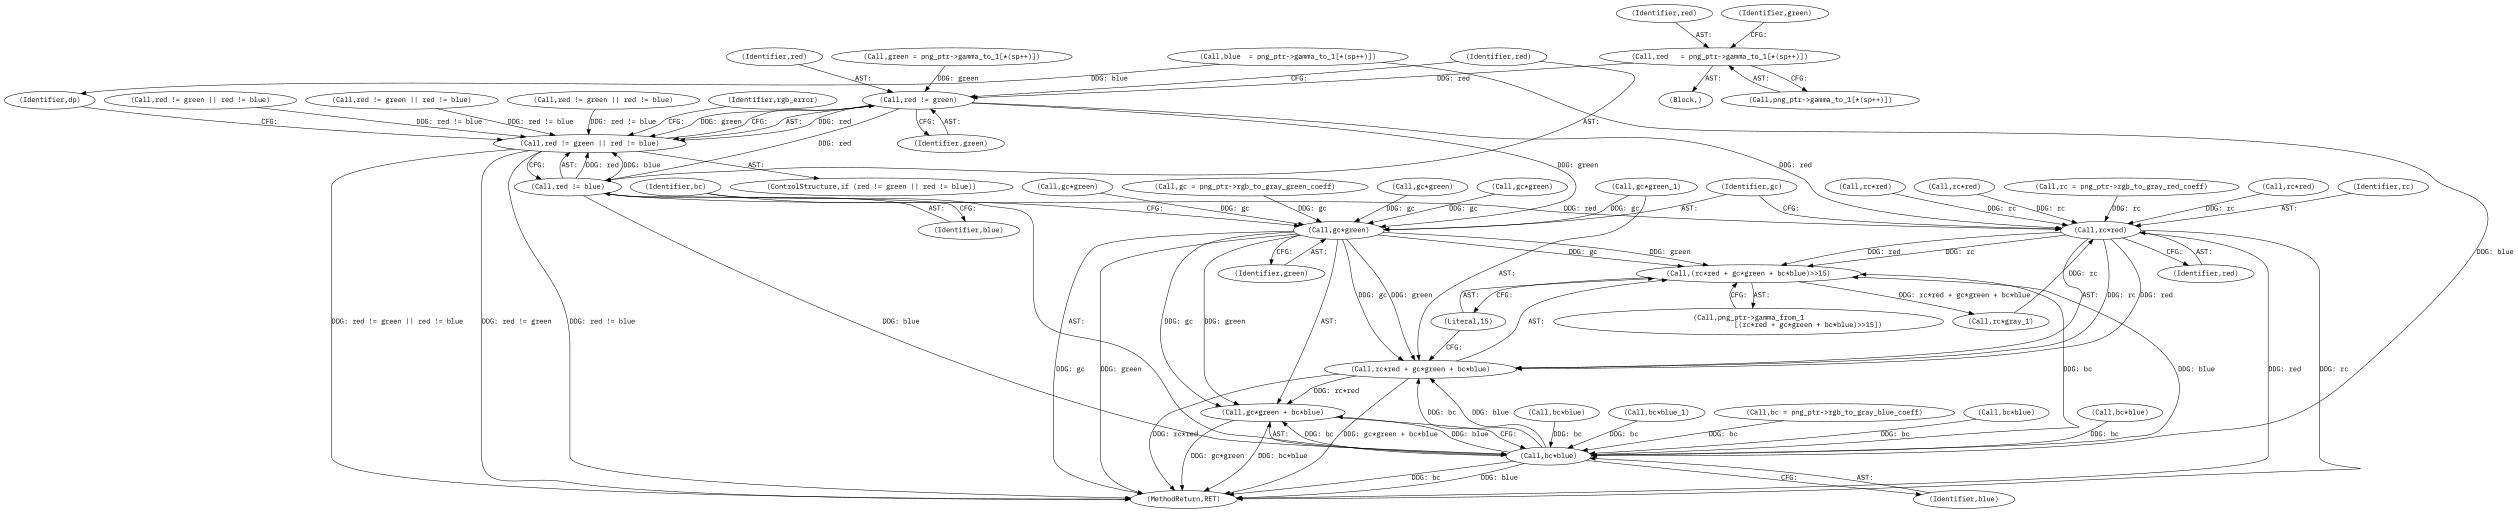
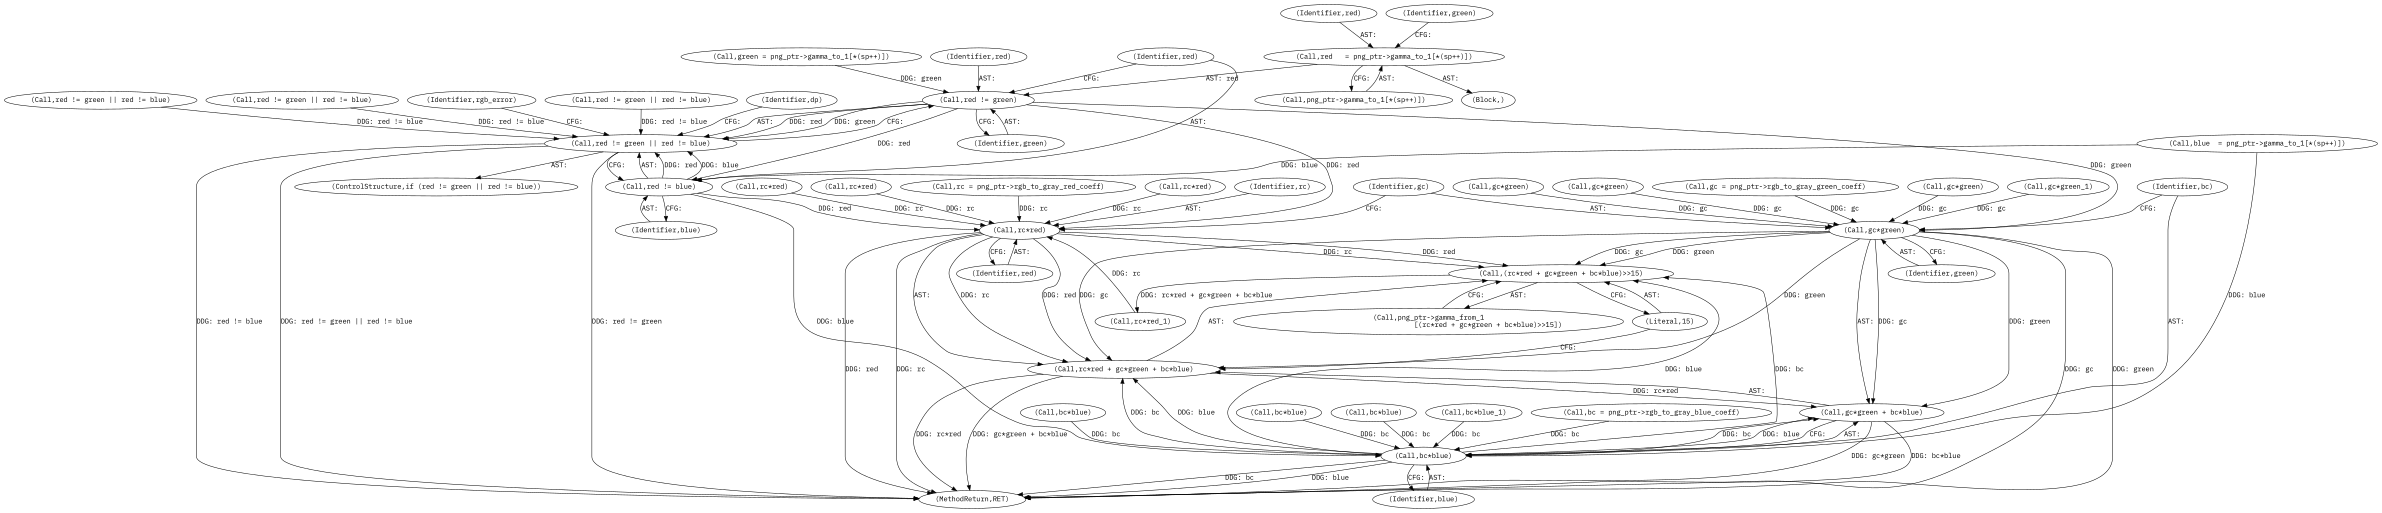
edge "(Call,red   = png_ptr->gamma_to_1[*(sp++)])" -> "(Call,red != green)": label "DDG: red" -> "AST: red"
edge "(Call,blue  = png_ptr->gamma_to_1[*(sp++)])" -> "(Identifier,dp)": now "(Call,blue  = png_ptr->gamma_to_1[*(sp++)])" -> "(Call,red != blue)"
edge "(Call,gc*green_1)" -> "(Call,rc*red + gc*green + bc*blue)": now "(Call,gc*green + bc*blue)" -> "(Call,rc*red + gc*green + bc*blue)"
node "(Call,rc*gray_1)": label "(Call,rc*gray_1)" -> "(Call,rc*red_1)"
